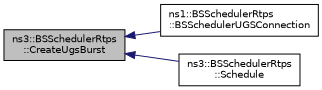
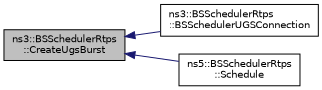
node "ns1::BSSchedulerRtps ::BSSchedulerUGSConnection": label "ns1::BSSchedulerRtps ::BSSchedulerUGSConnection" -> "ns3::BSSchedulerRtps ::BSSchedulerUGSConnection"
node "ns3::BSSchedulerRtps ::Schedule": label "ns3::BSSchedulerRtps ::Schedule" -> "ns5::BSSchedulerRtps ::Schedule"
